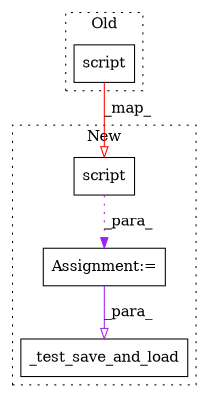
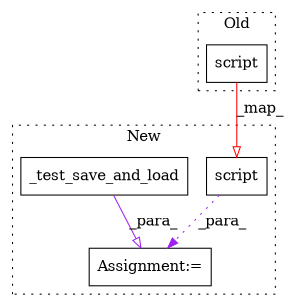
edge "Assignment:=" -> "_test_save_and_load": reversed
